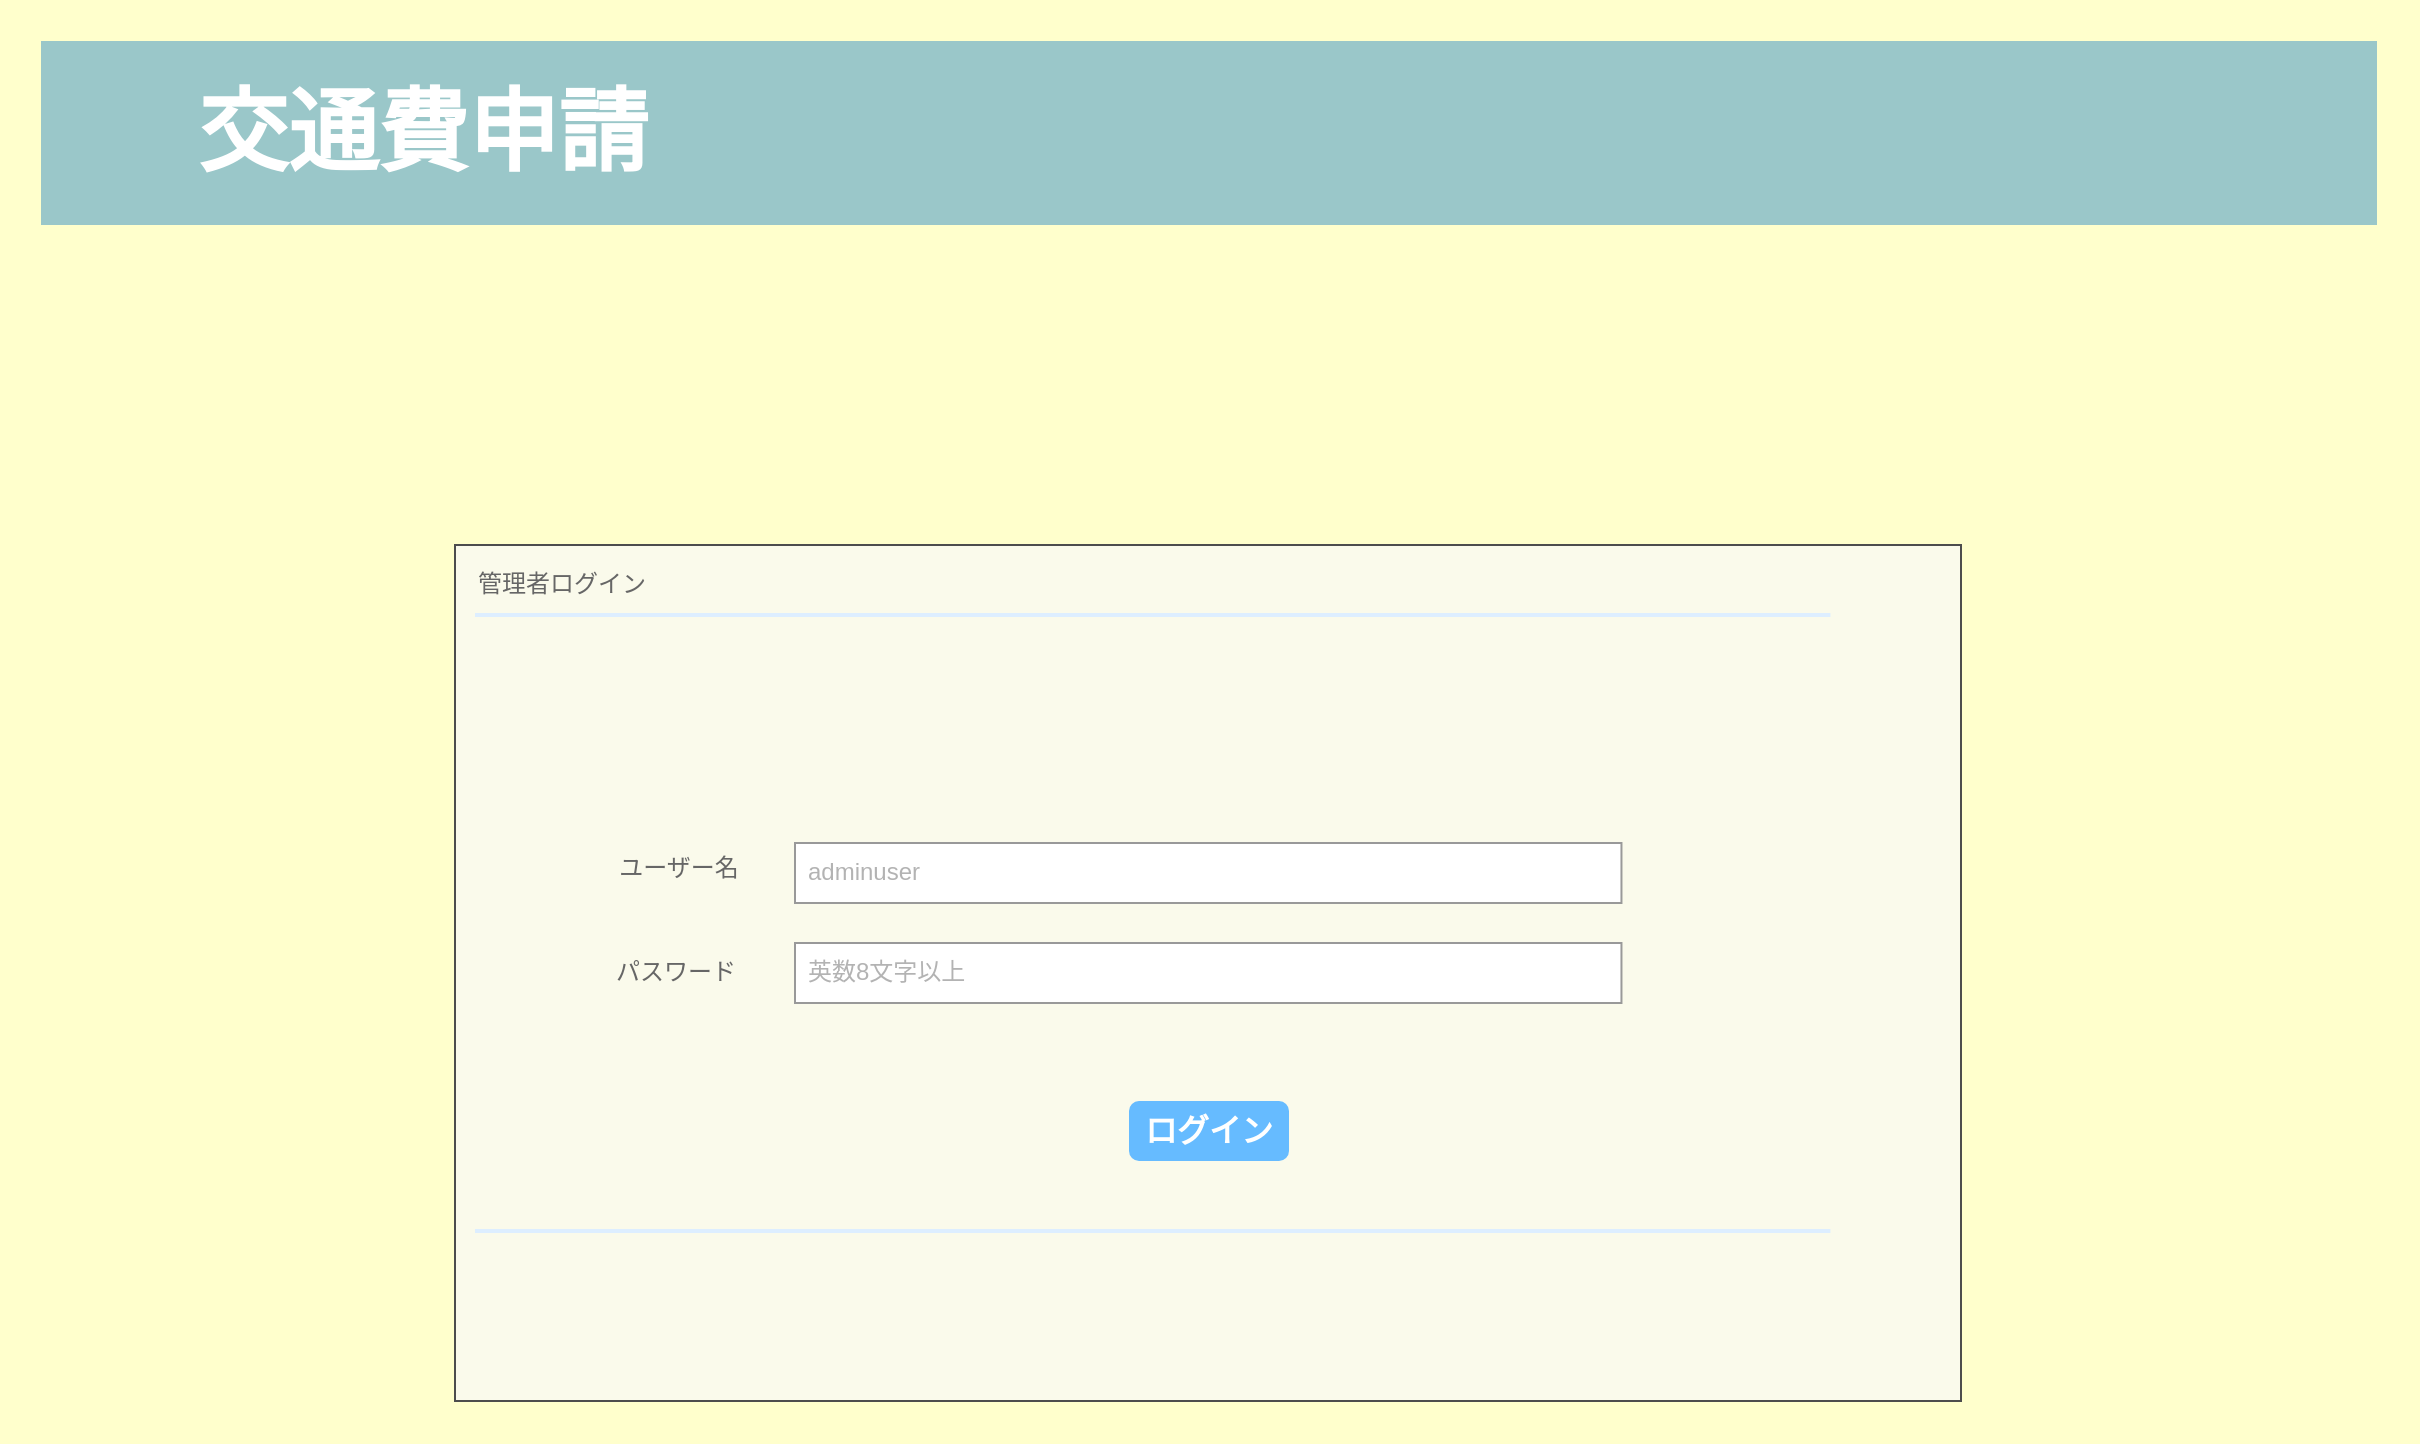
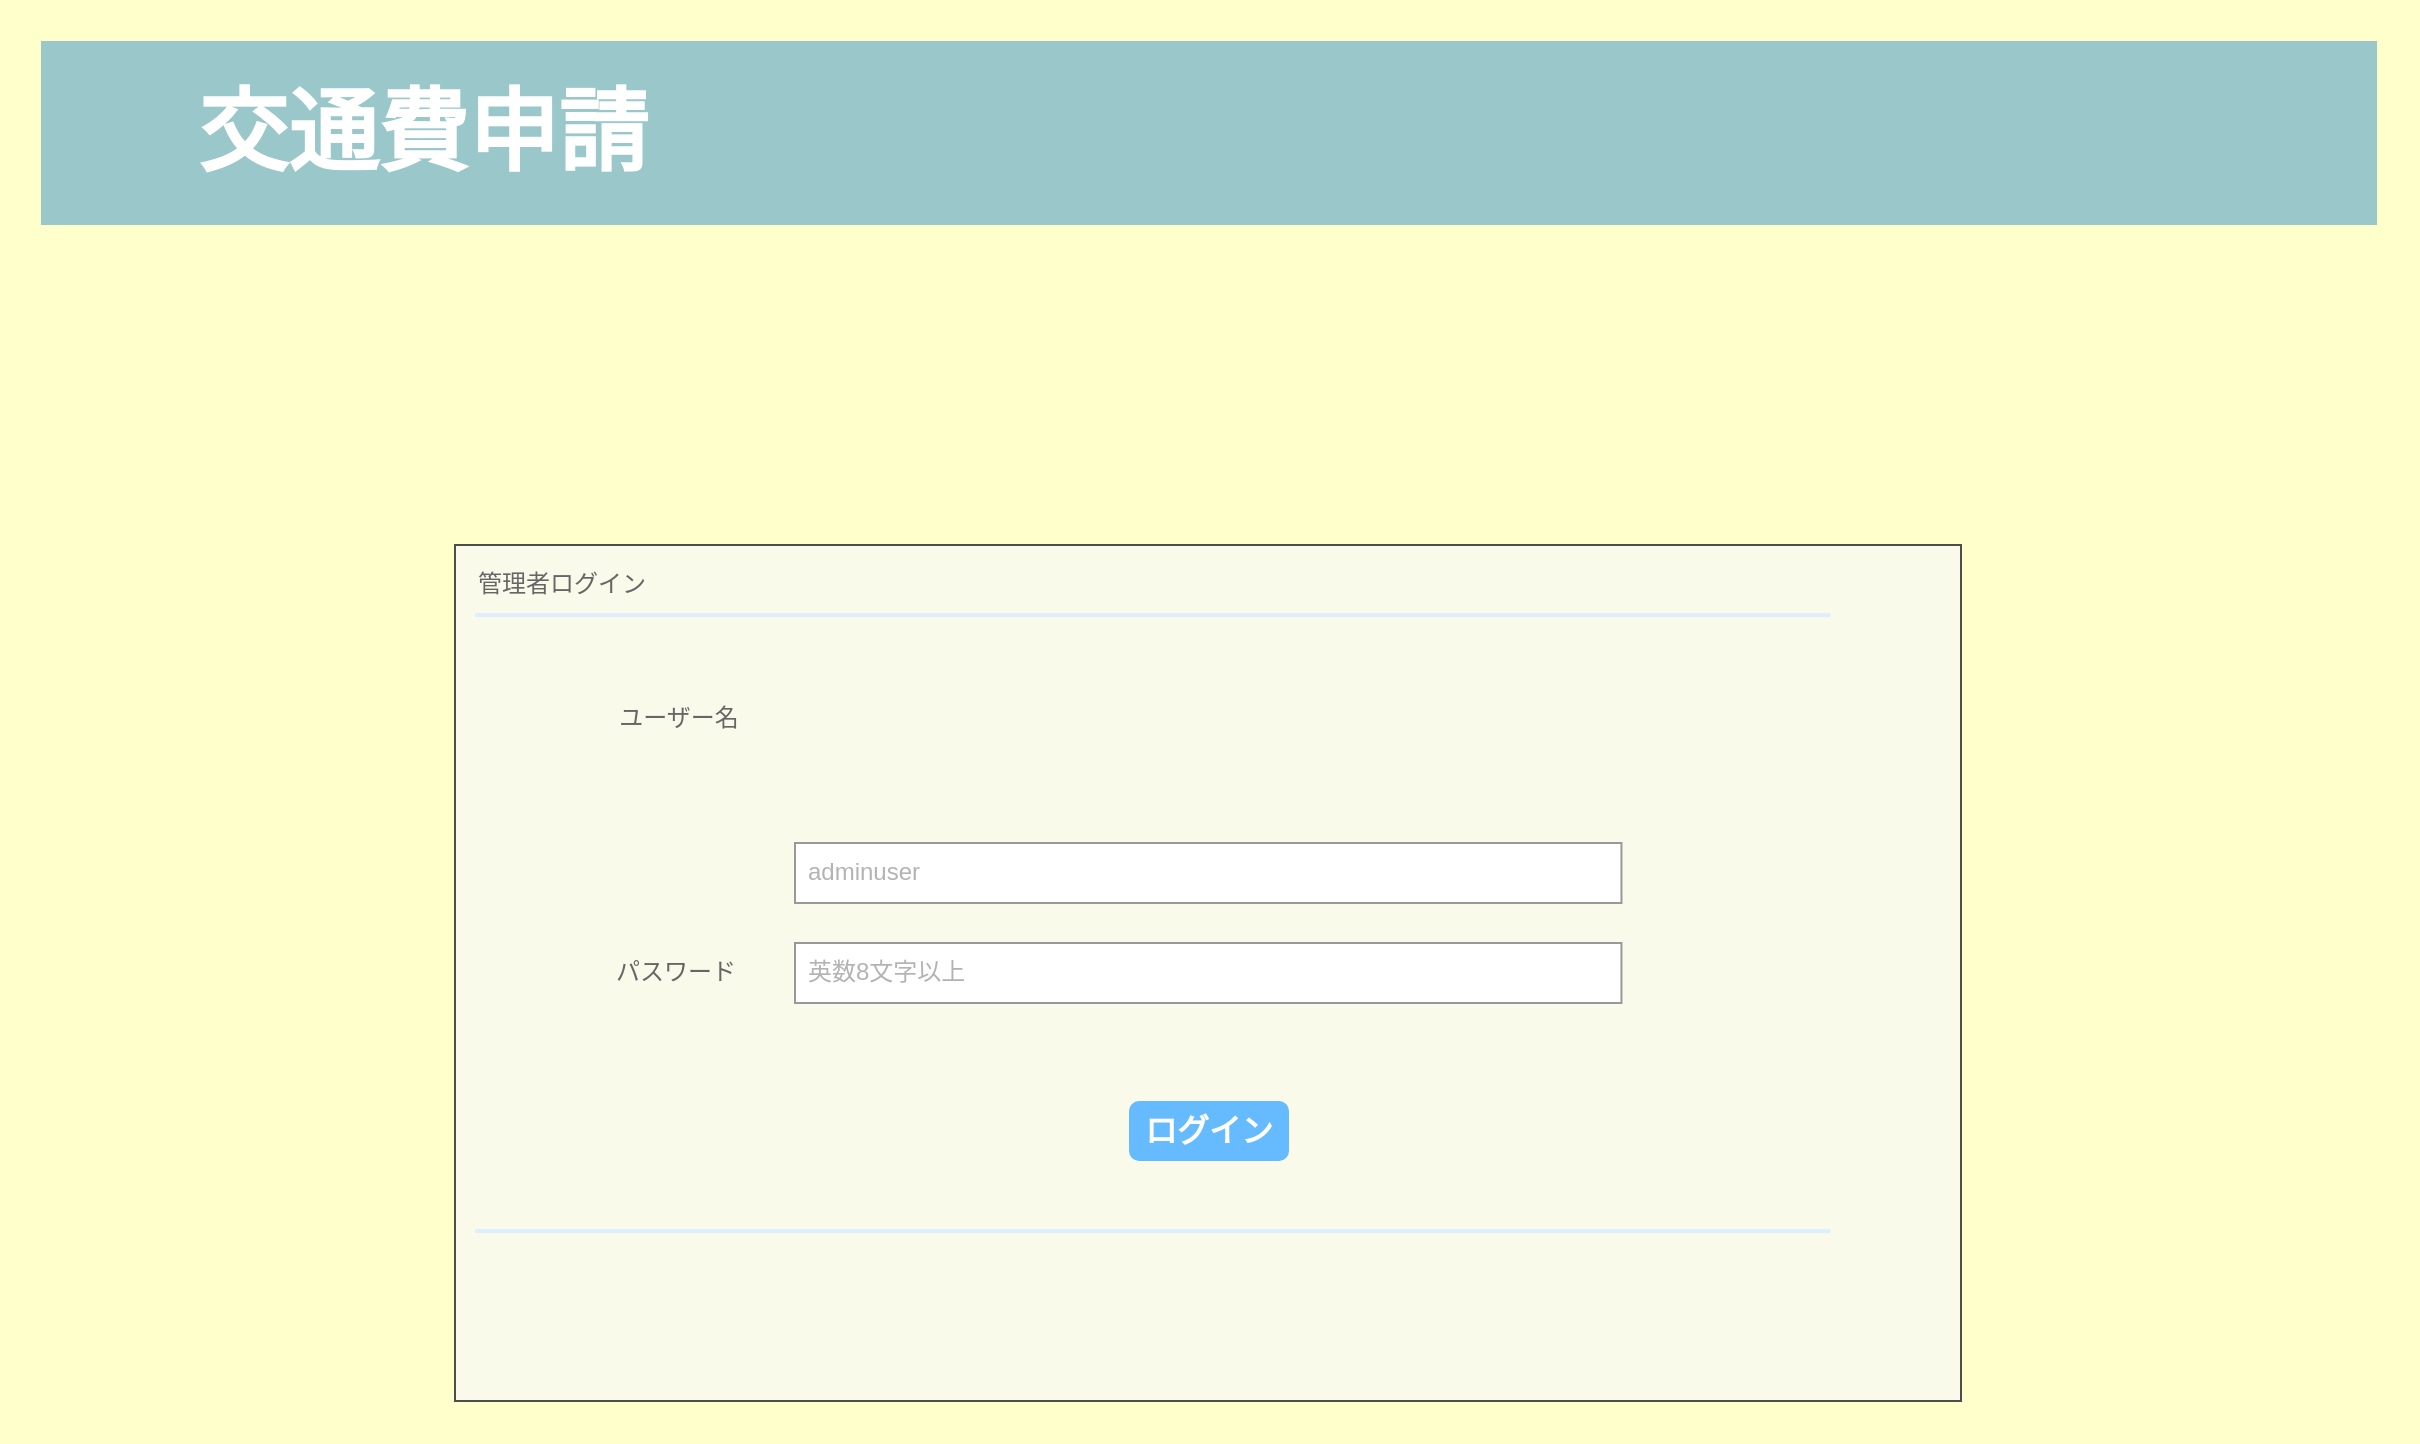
node "ユーザー名": moved (679, 869) -> (679, 719)
